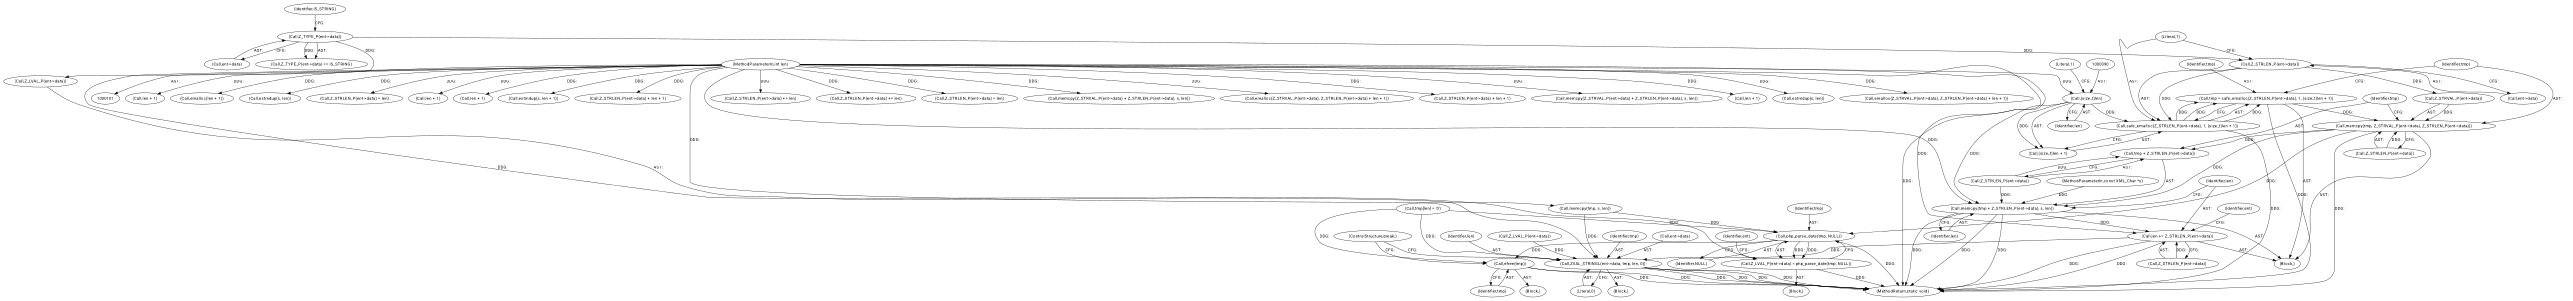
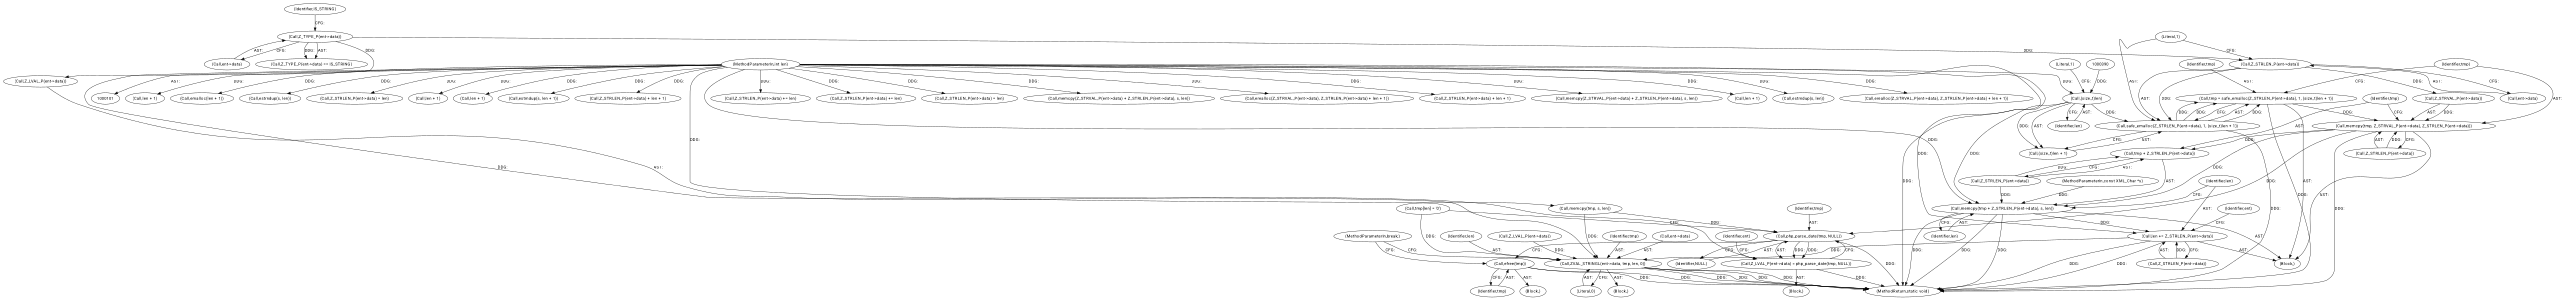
edge "1000390" -> "(Call,(size_t)len)": label "AST: " -> "DDG: "
edge "(Call,tmp[len] = '0')" -> "(Call,php_parse_date(tmp, NULL))": label "DDG: " -> "CFG: "
node "(ControlStructure,break;)": label "(ControlStructure,break;)" -> "(MethodParameterIn,break;)"
edge "(Call,php_parse_date(tmp, NULL))" -> "(Call,efree(tmp))": label "DDG: " -> "CFG: "
edge "(Call,tmp[len] = '0')" -> "(Call,efree(tmp))": removed, label "DDG:"
